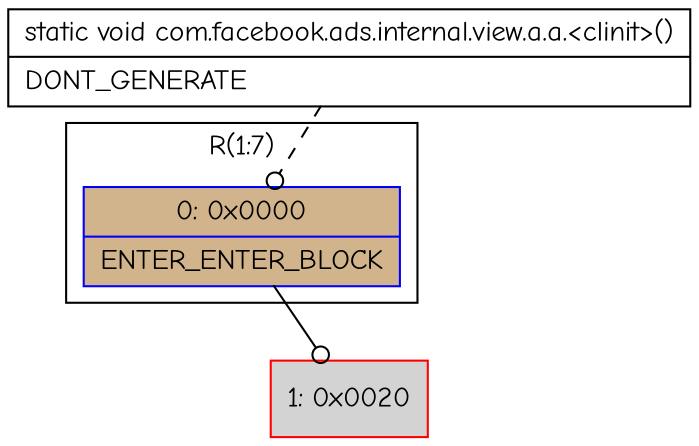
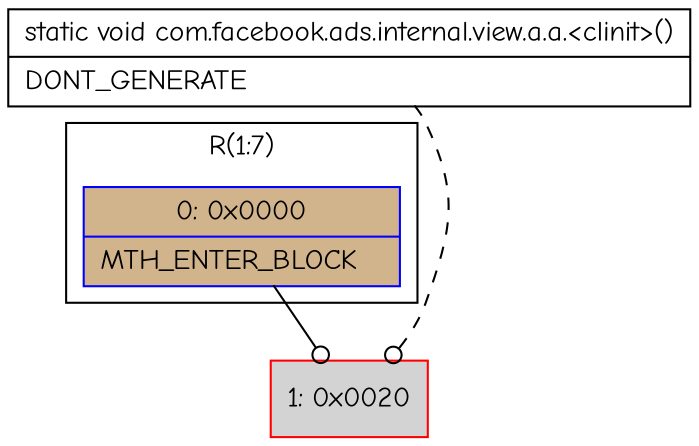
edge "static void com.facebook.ads.internal.view.a.a.<clinit>()" -> "0: 0x0000": now "static void com.facebook.ads.internal.view.a.a.<clinit>()" -> "1: 0x0020"
node "0: 0x0000": text "ENTER_ENTER_BLOCK" -> "MTH_ENTER_BLOCK"
